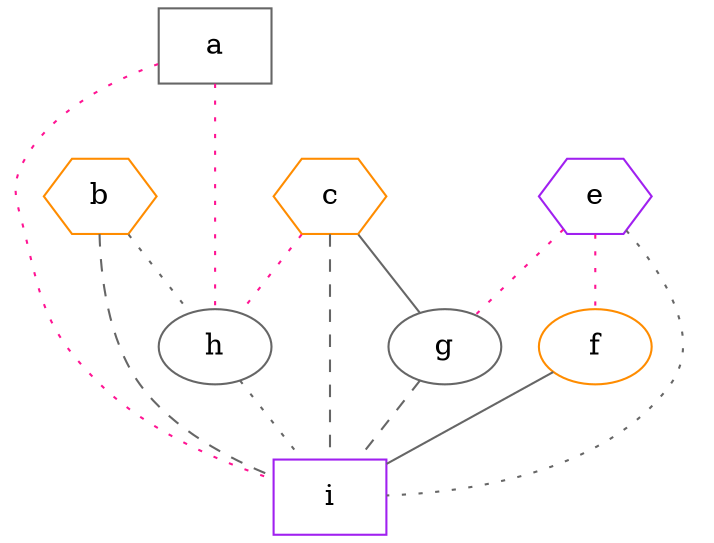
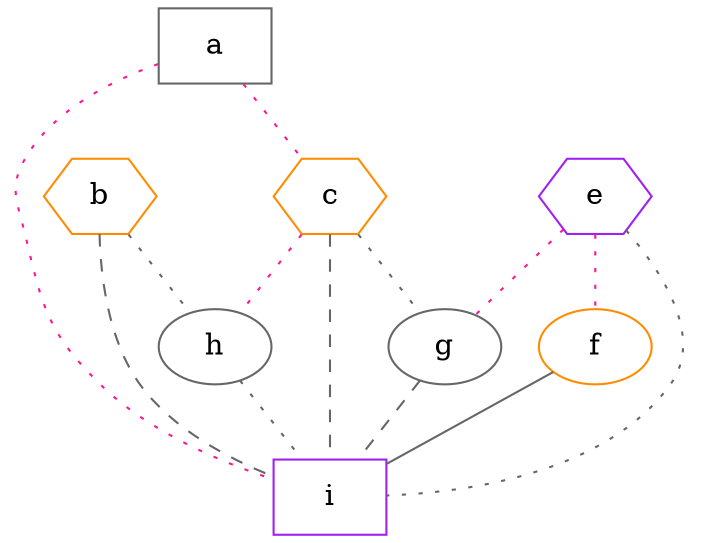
edge "a" -- "h": now "a" -- "c"
edge "c" -- "g": style solid -> dotted
